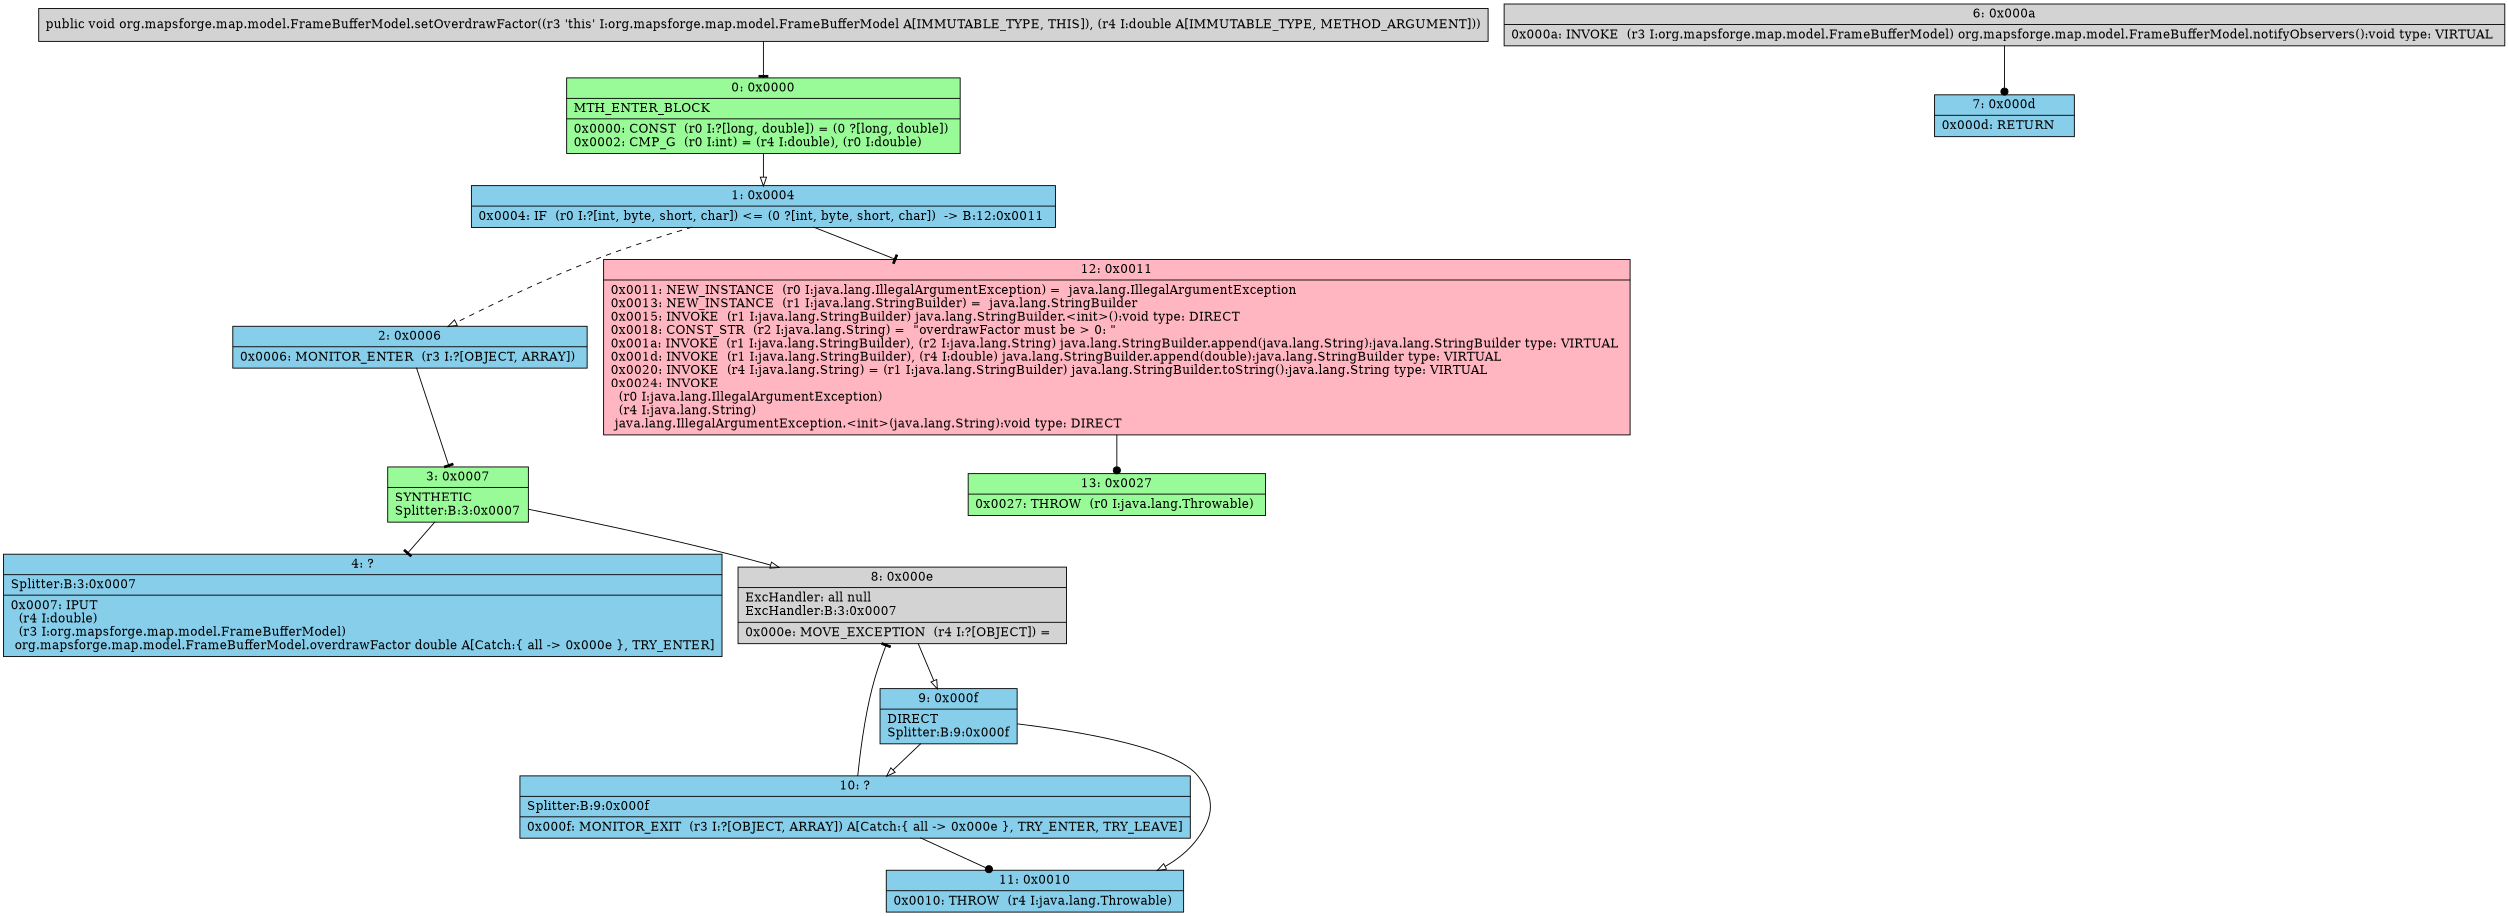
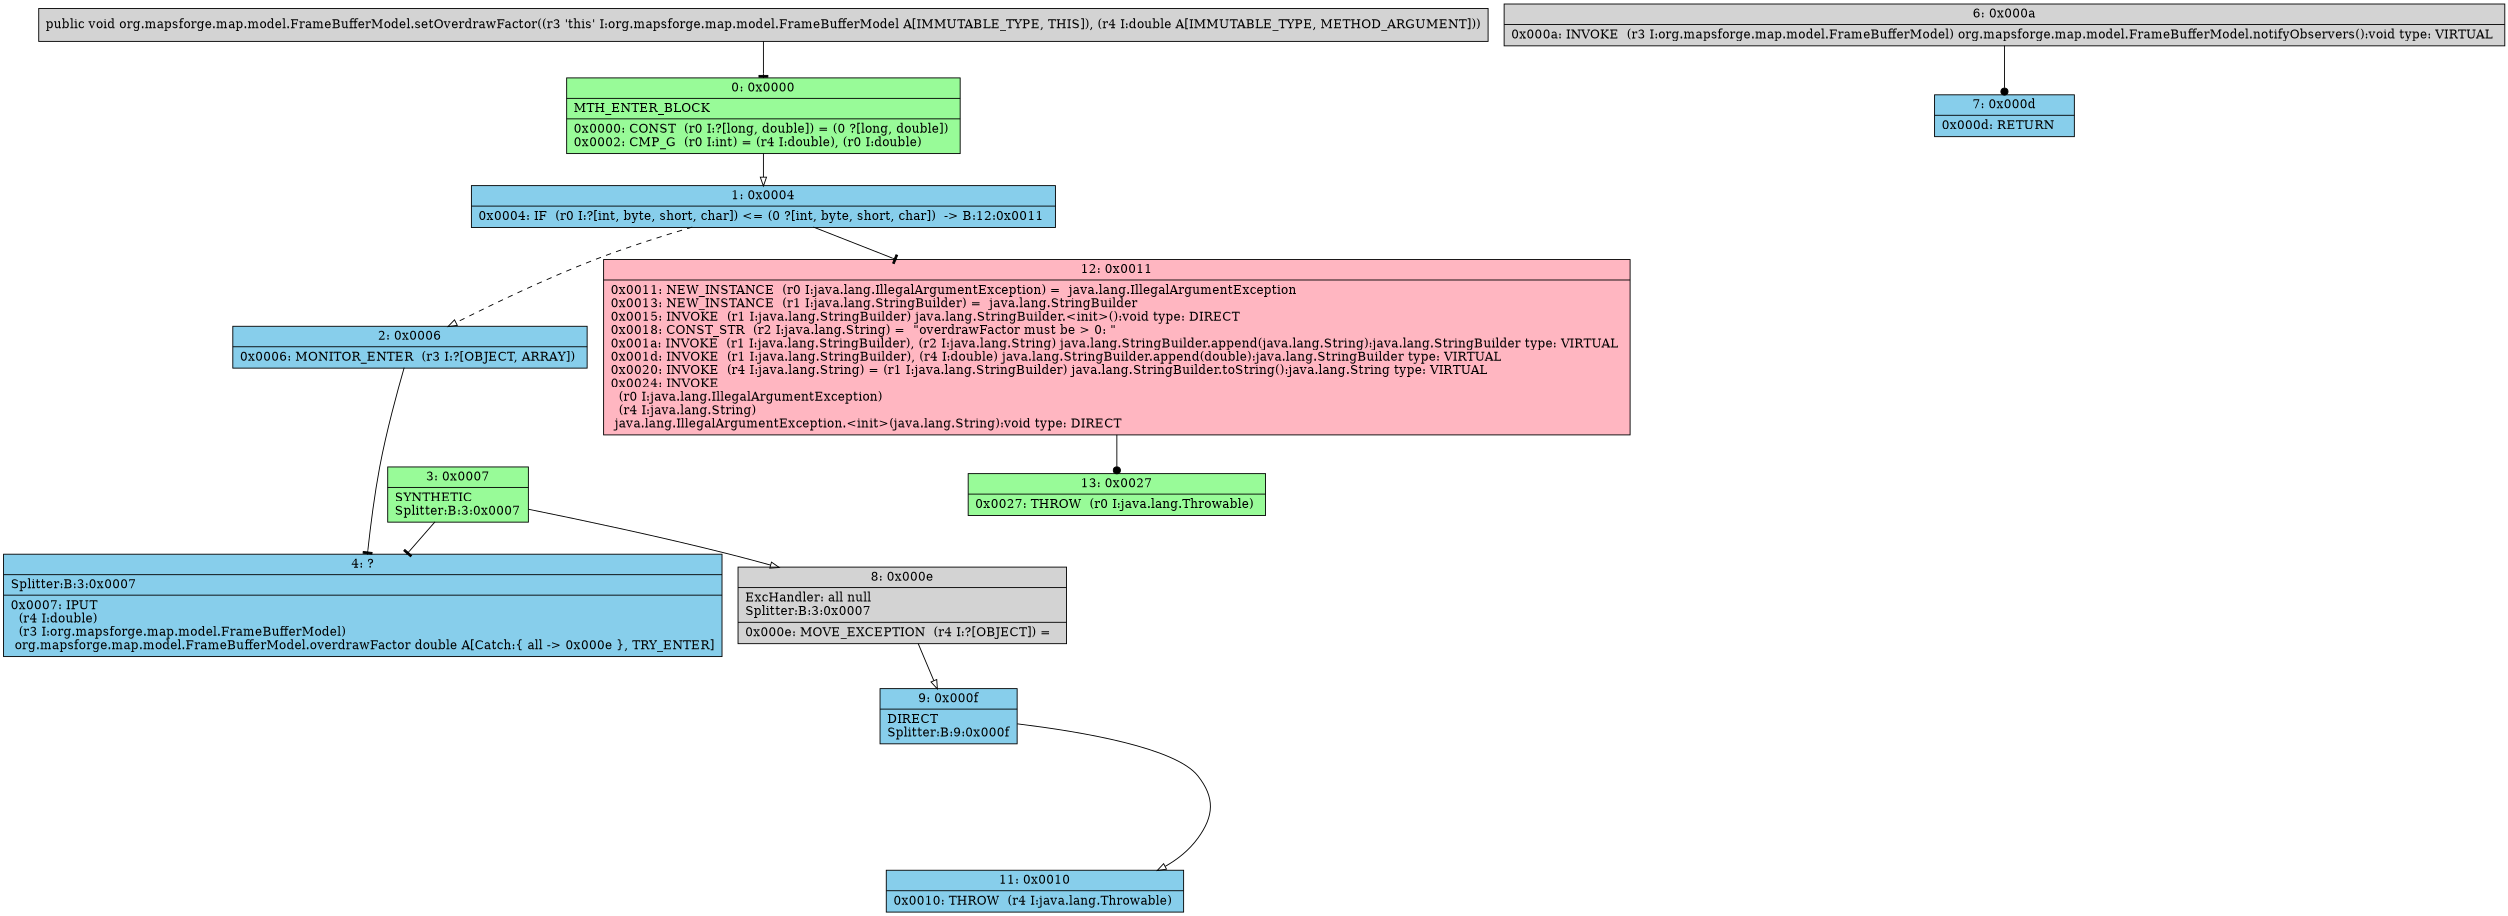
edge "2: 0x0006" -> "3: 0x0007": now "2: 0x0006" -> "4: ?"
node "8: 0x000e": text "ExcHandler:B:3:0x0007" -> "Splitter:B:3:0x0007"
node "10: ?": removed
